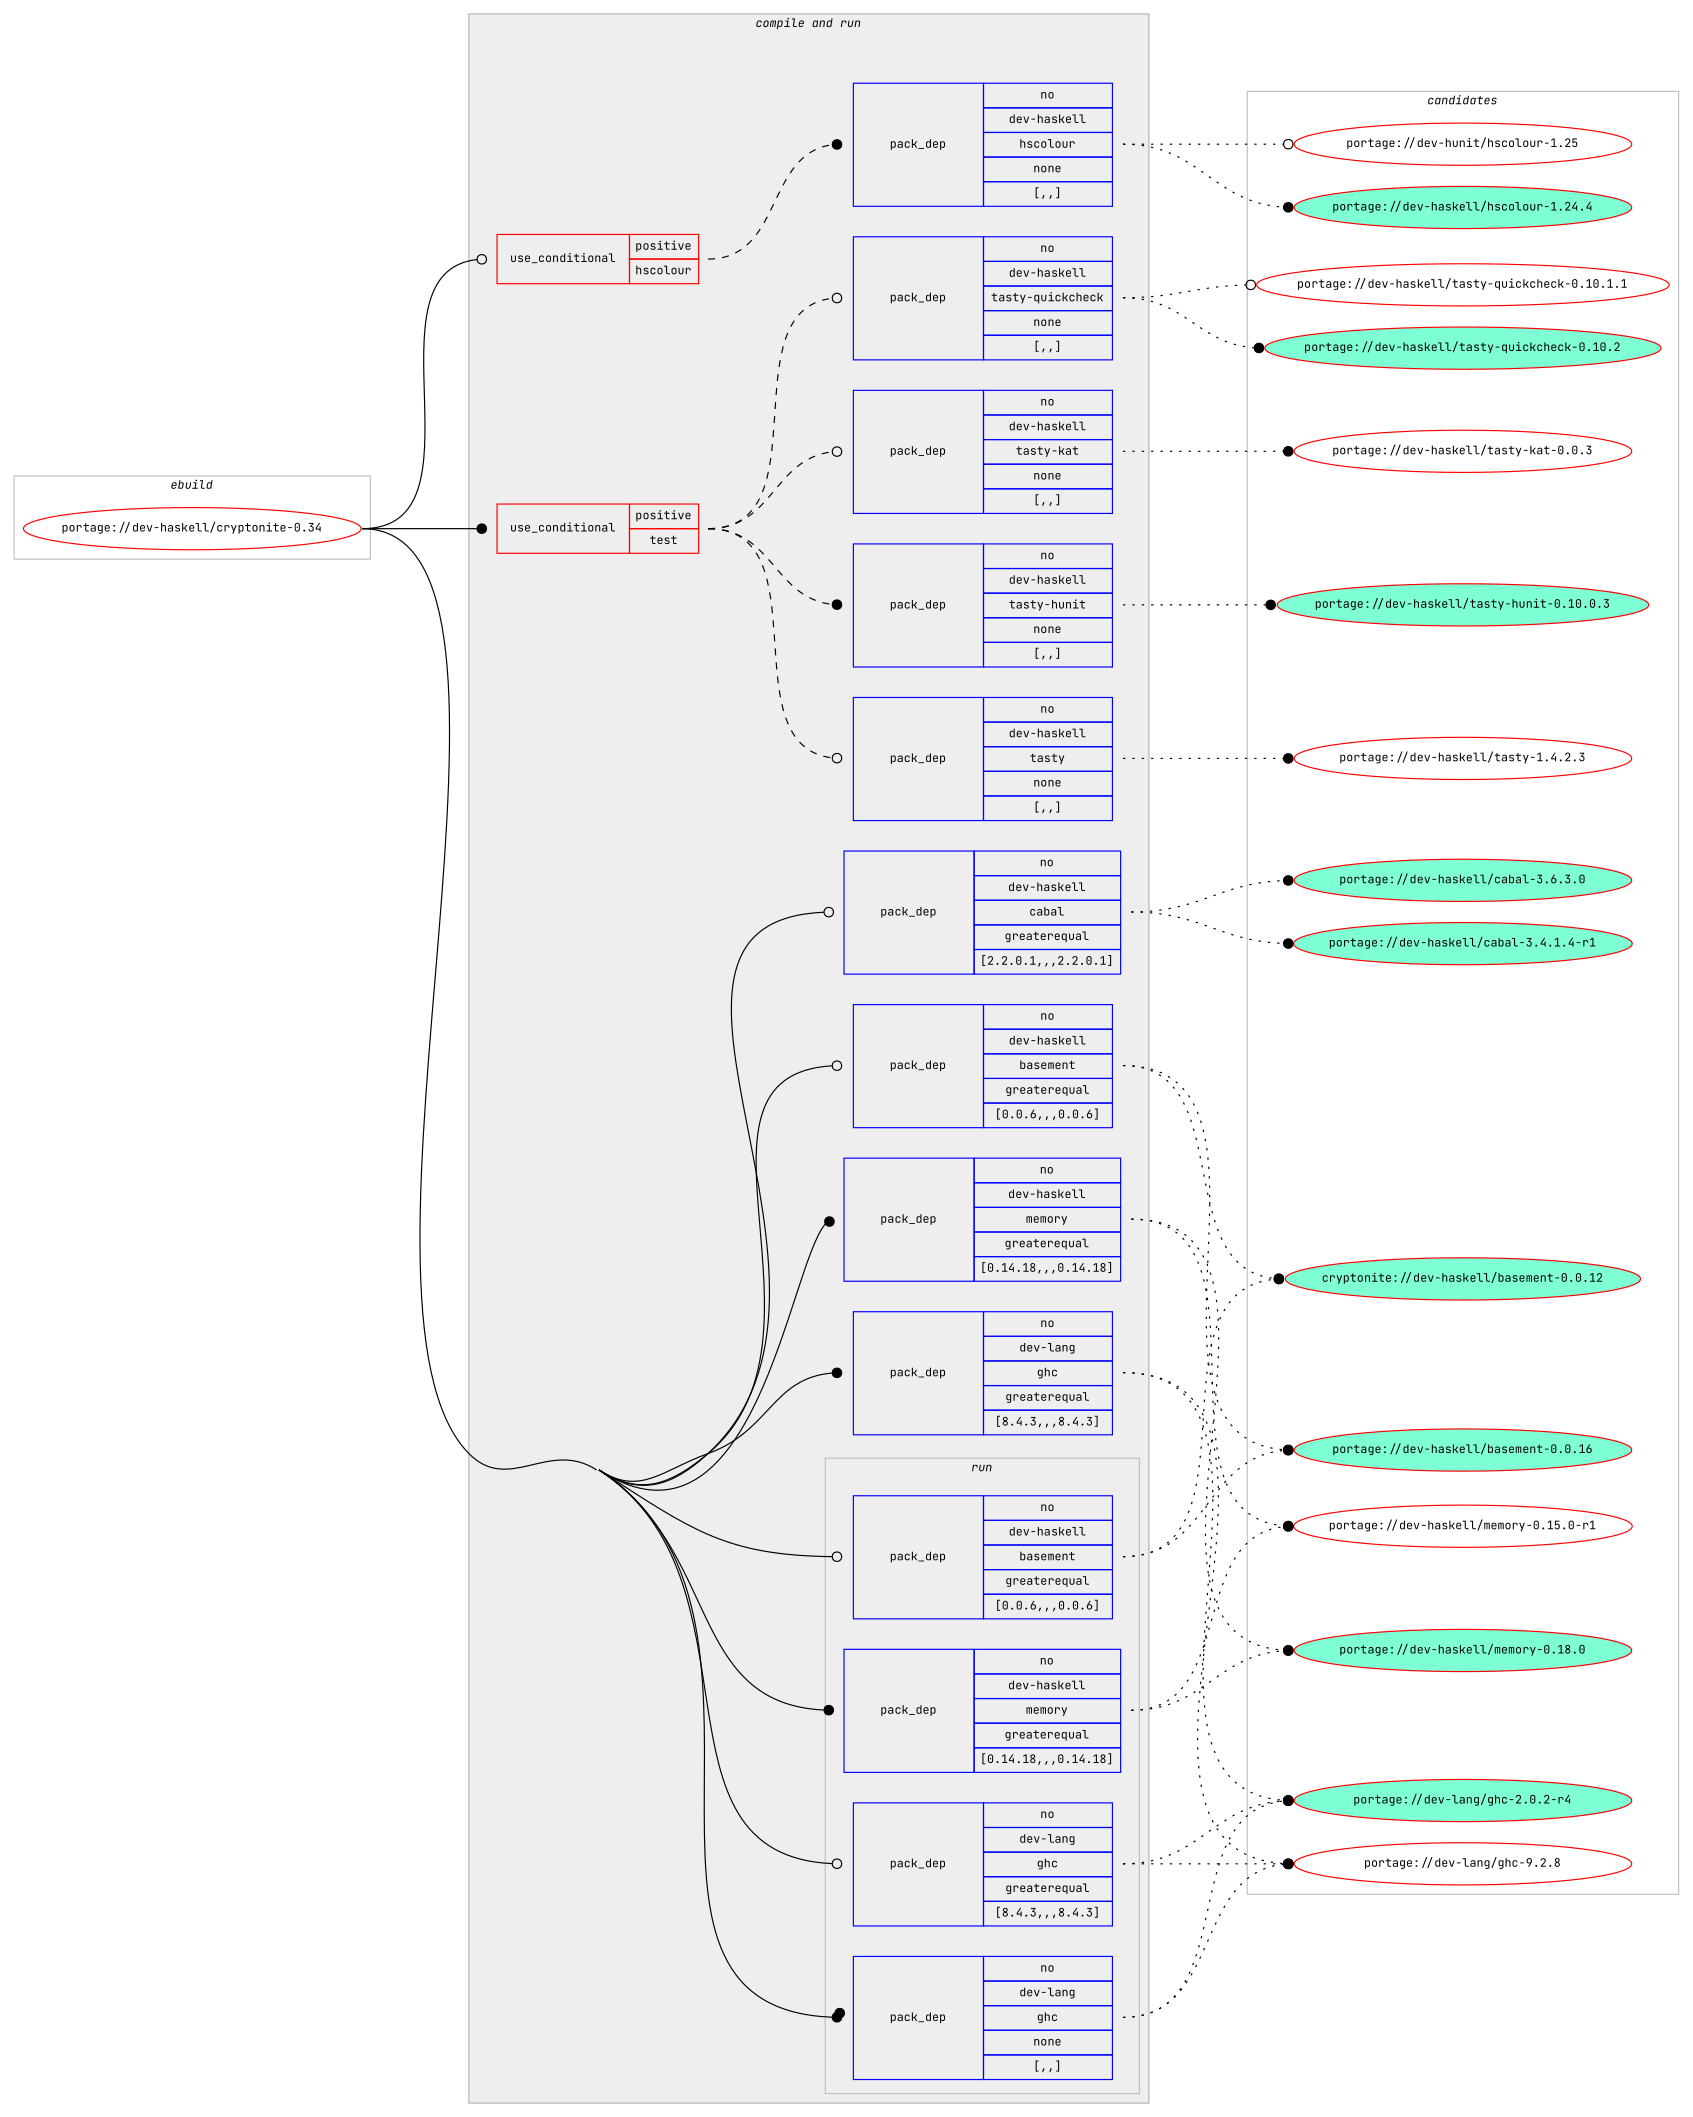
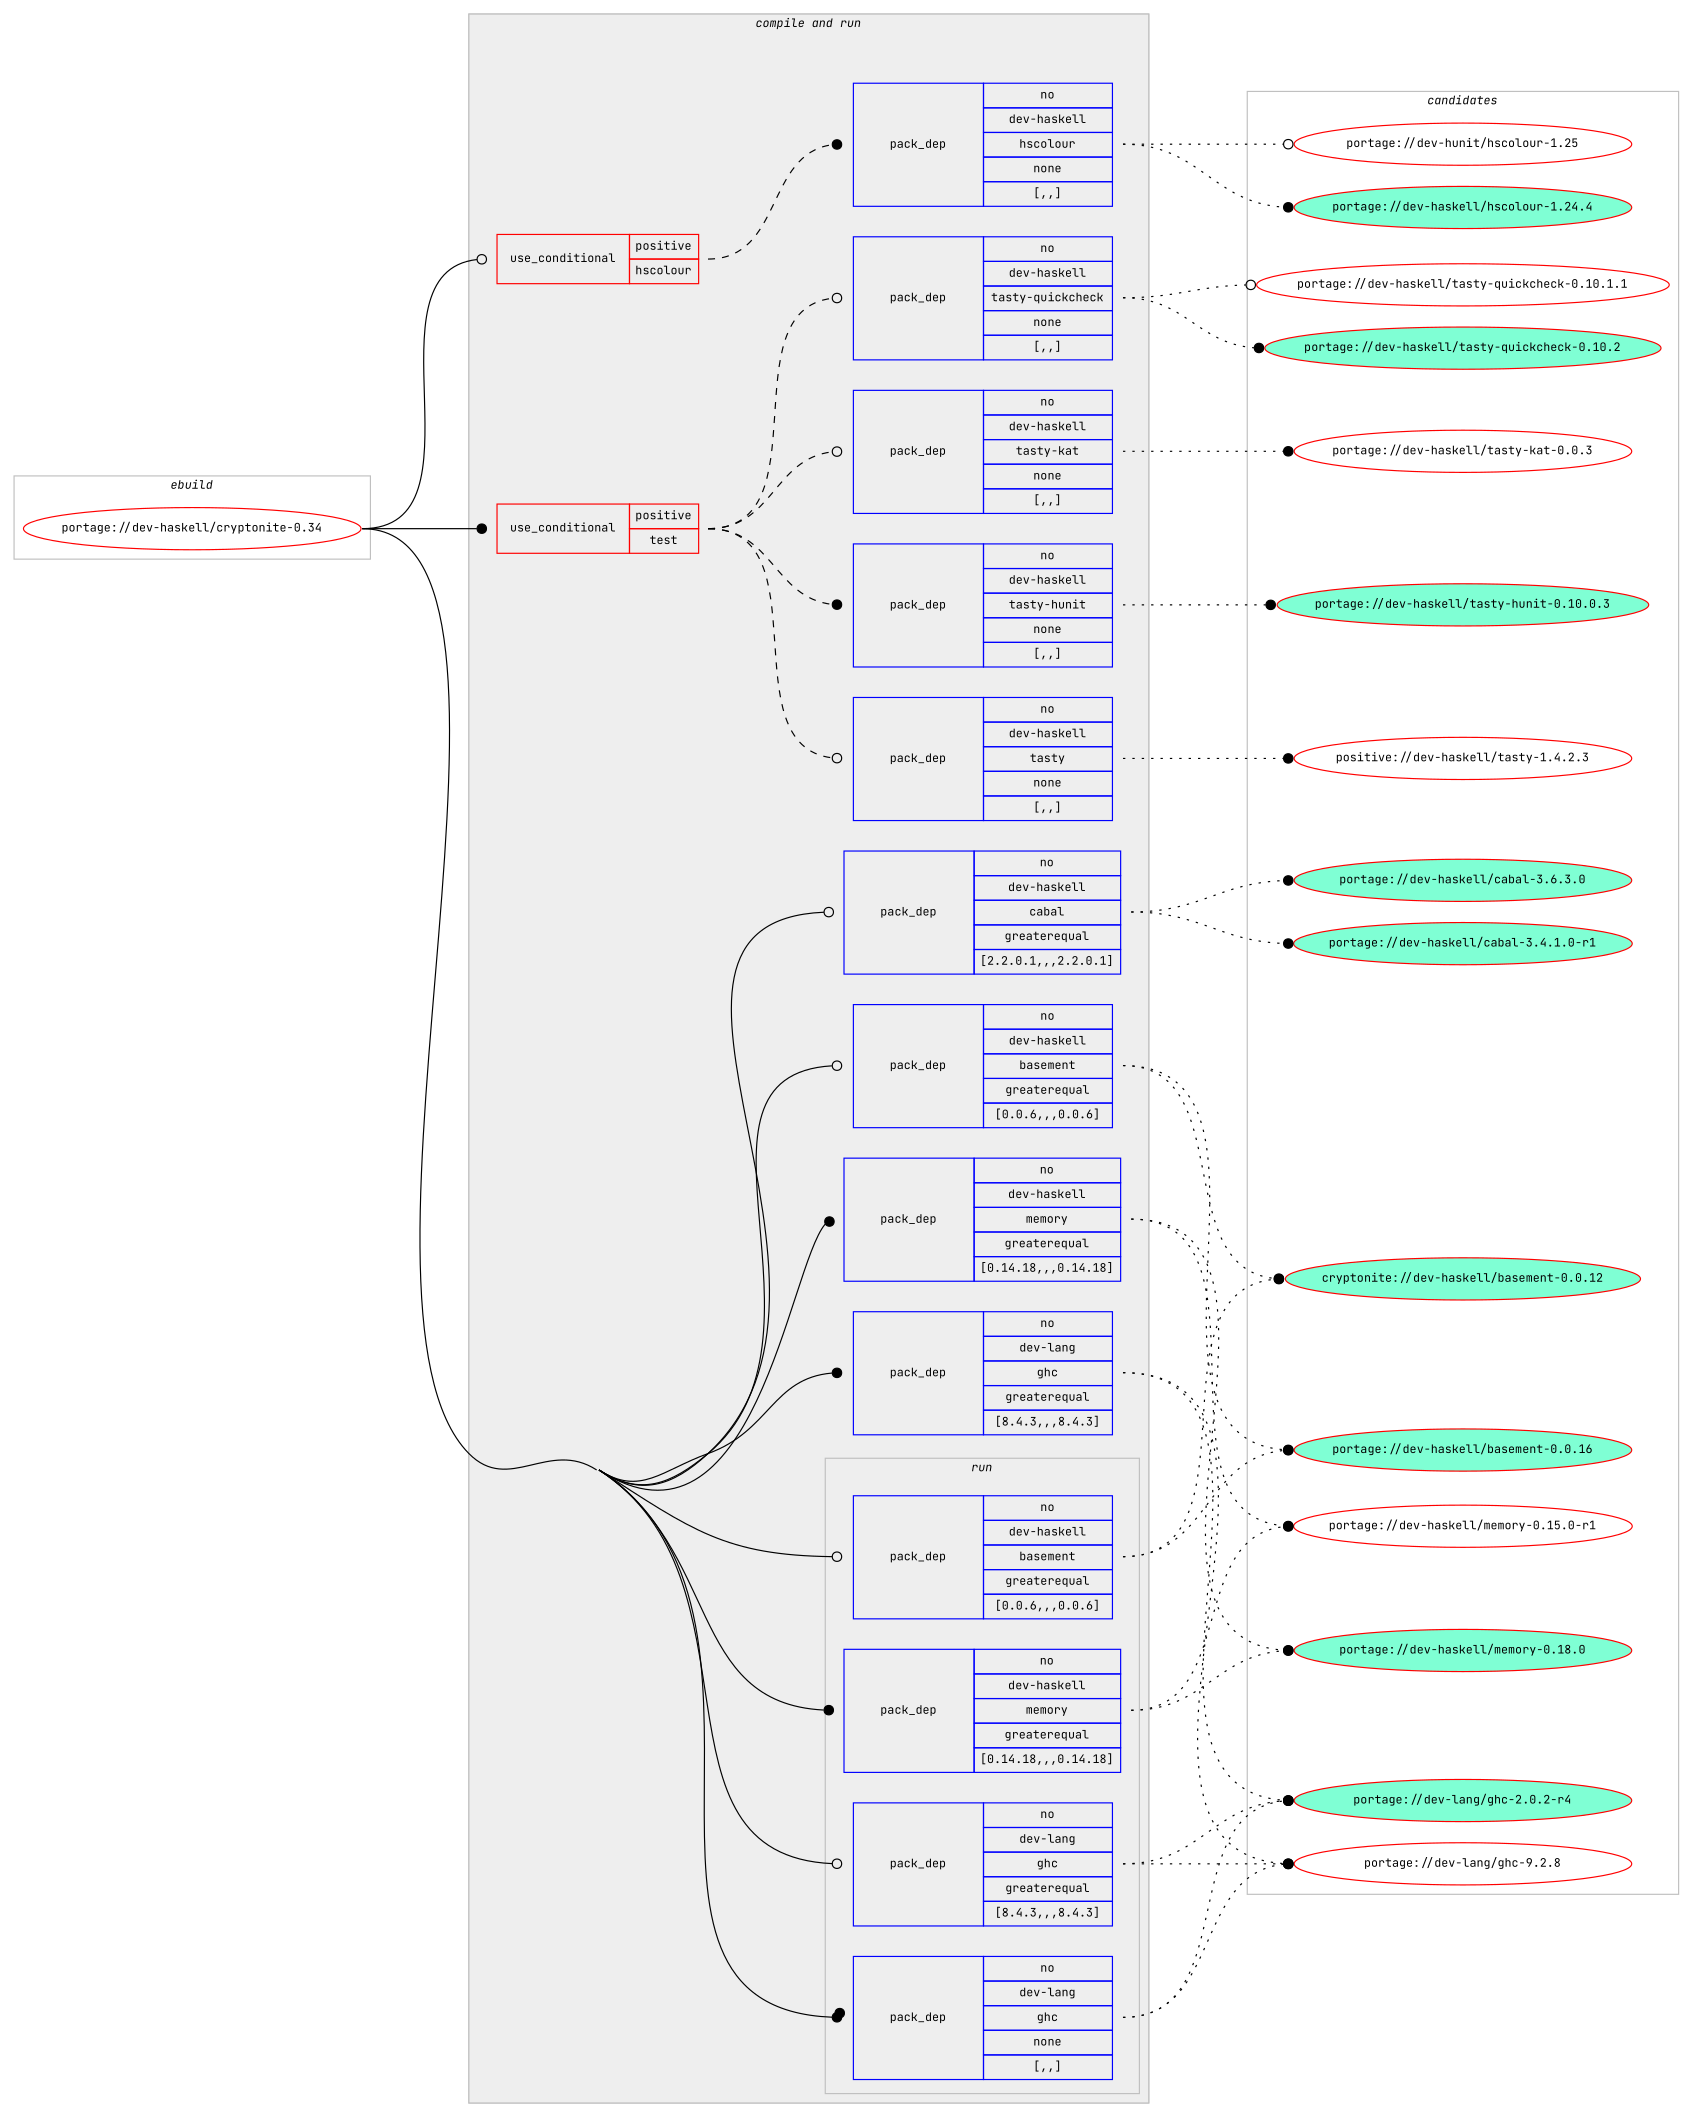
node "portage://dev-haskell/tasty-1.4.2.3": label "portage://dev-haskell/tasty-1.4.2.3" -> "positive://dev-haskell/tasty-1.4.2.3"
node "portage://dev-haskell/cabal-3.4.1.4-r1": label "portage://dev-haskell/cabal-3.4.1.4-r1" -> "portage://dev-haskell/cabal-3.4.1.0-r1"
